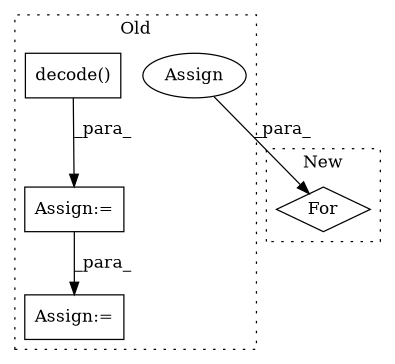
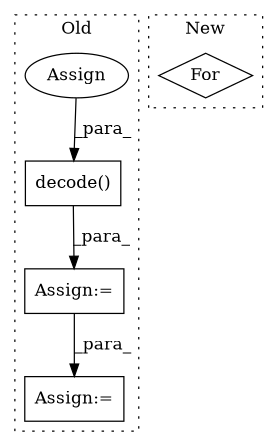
edge "Assign" -> "For": now "Assign" -> "decode()"
